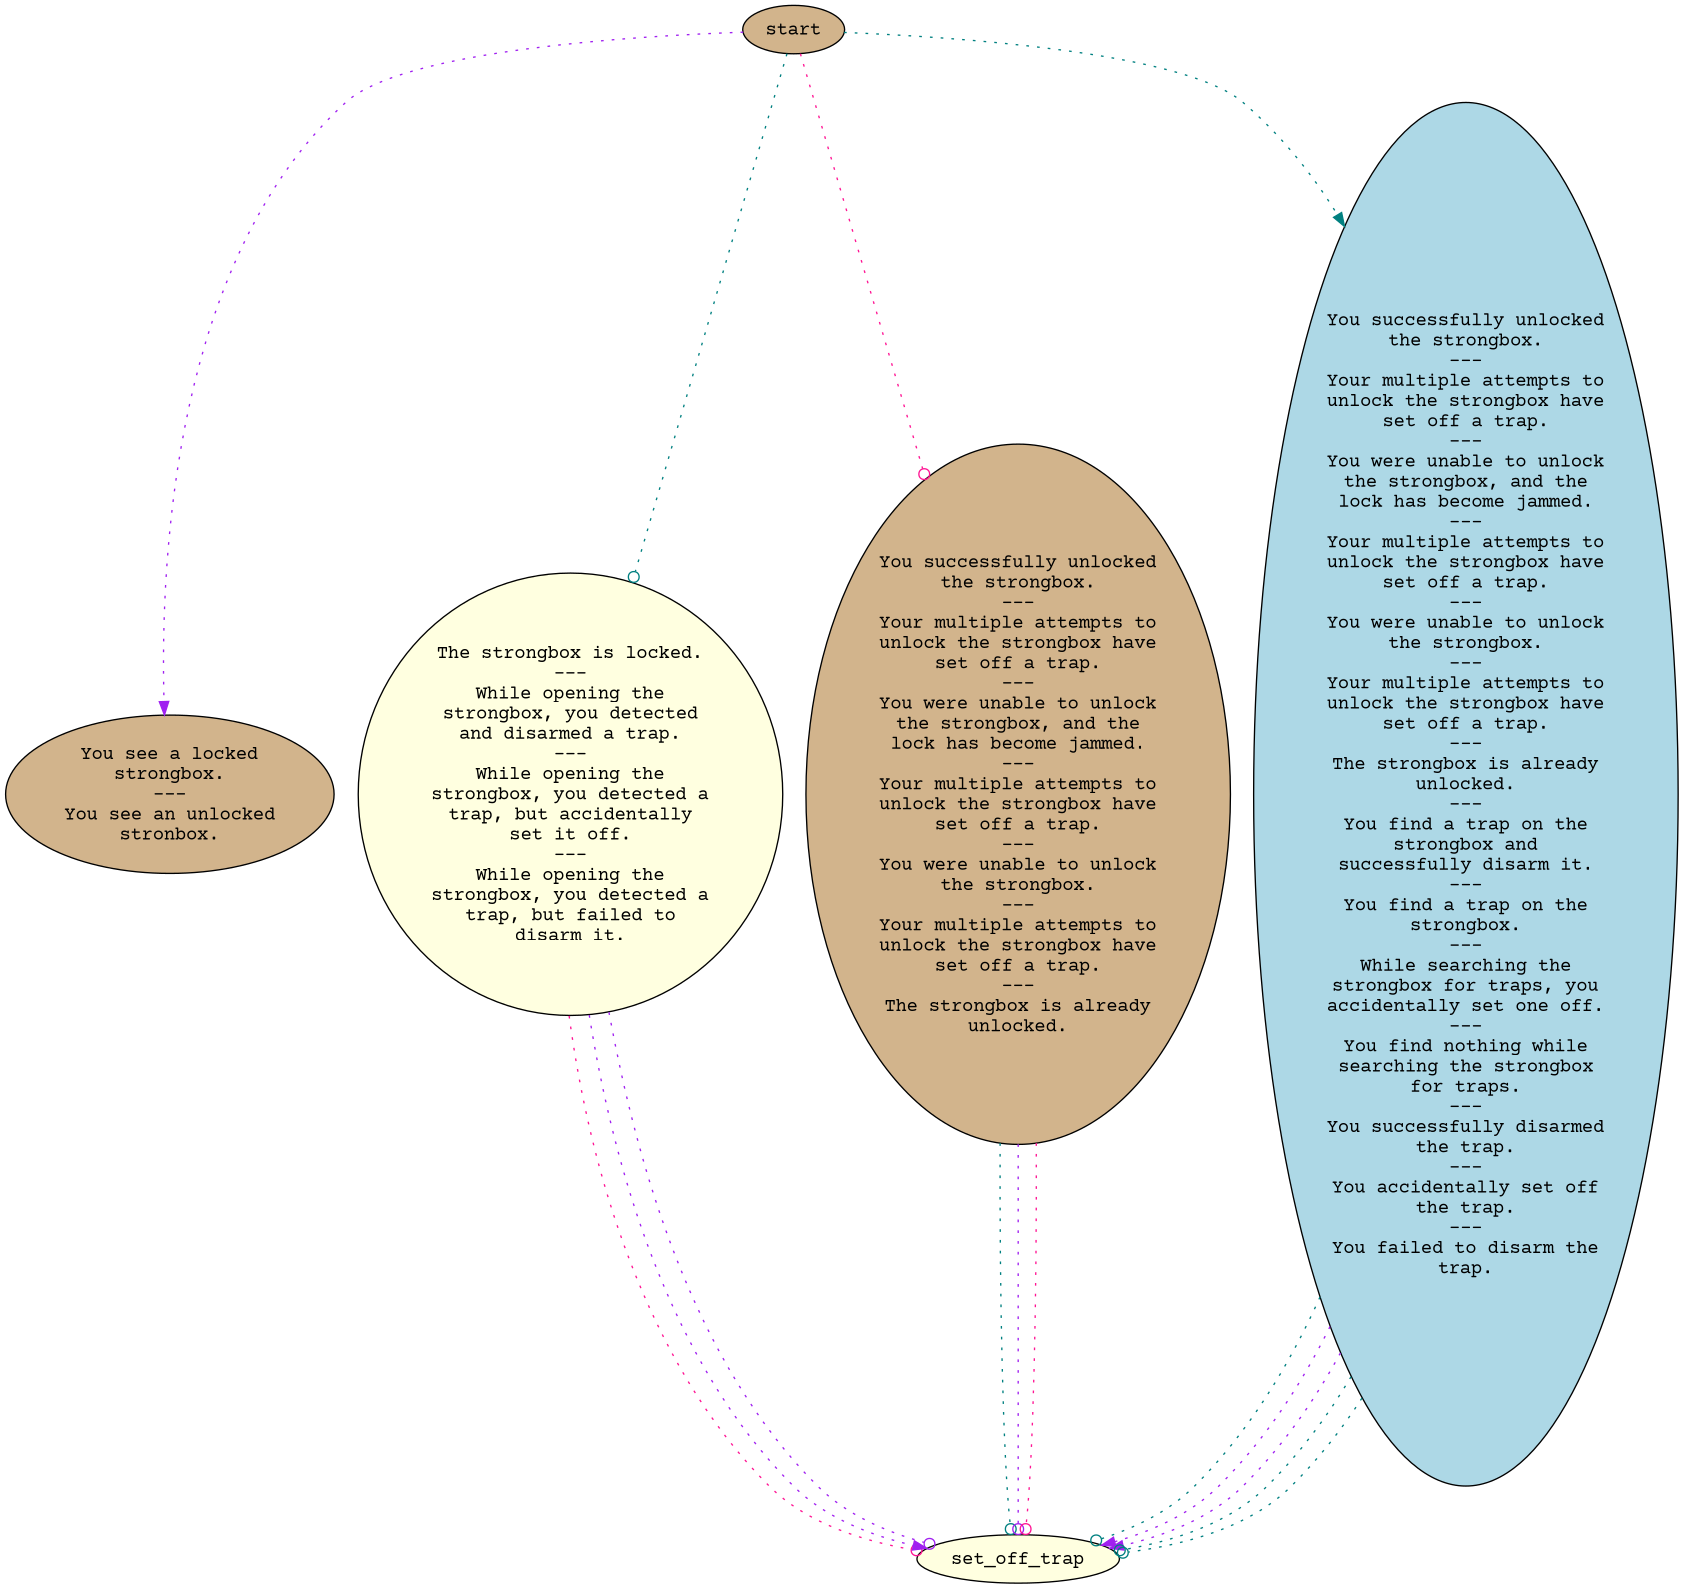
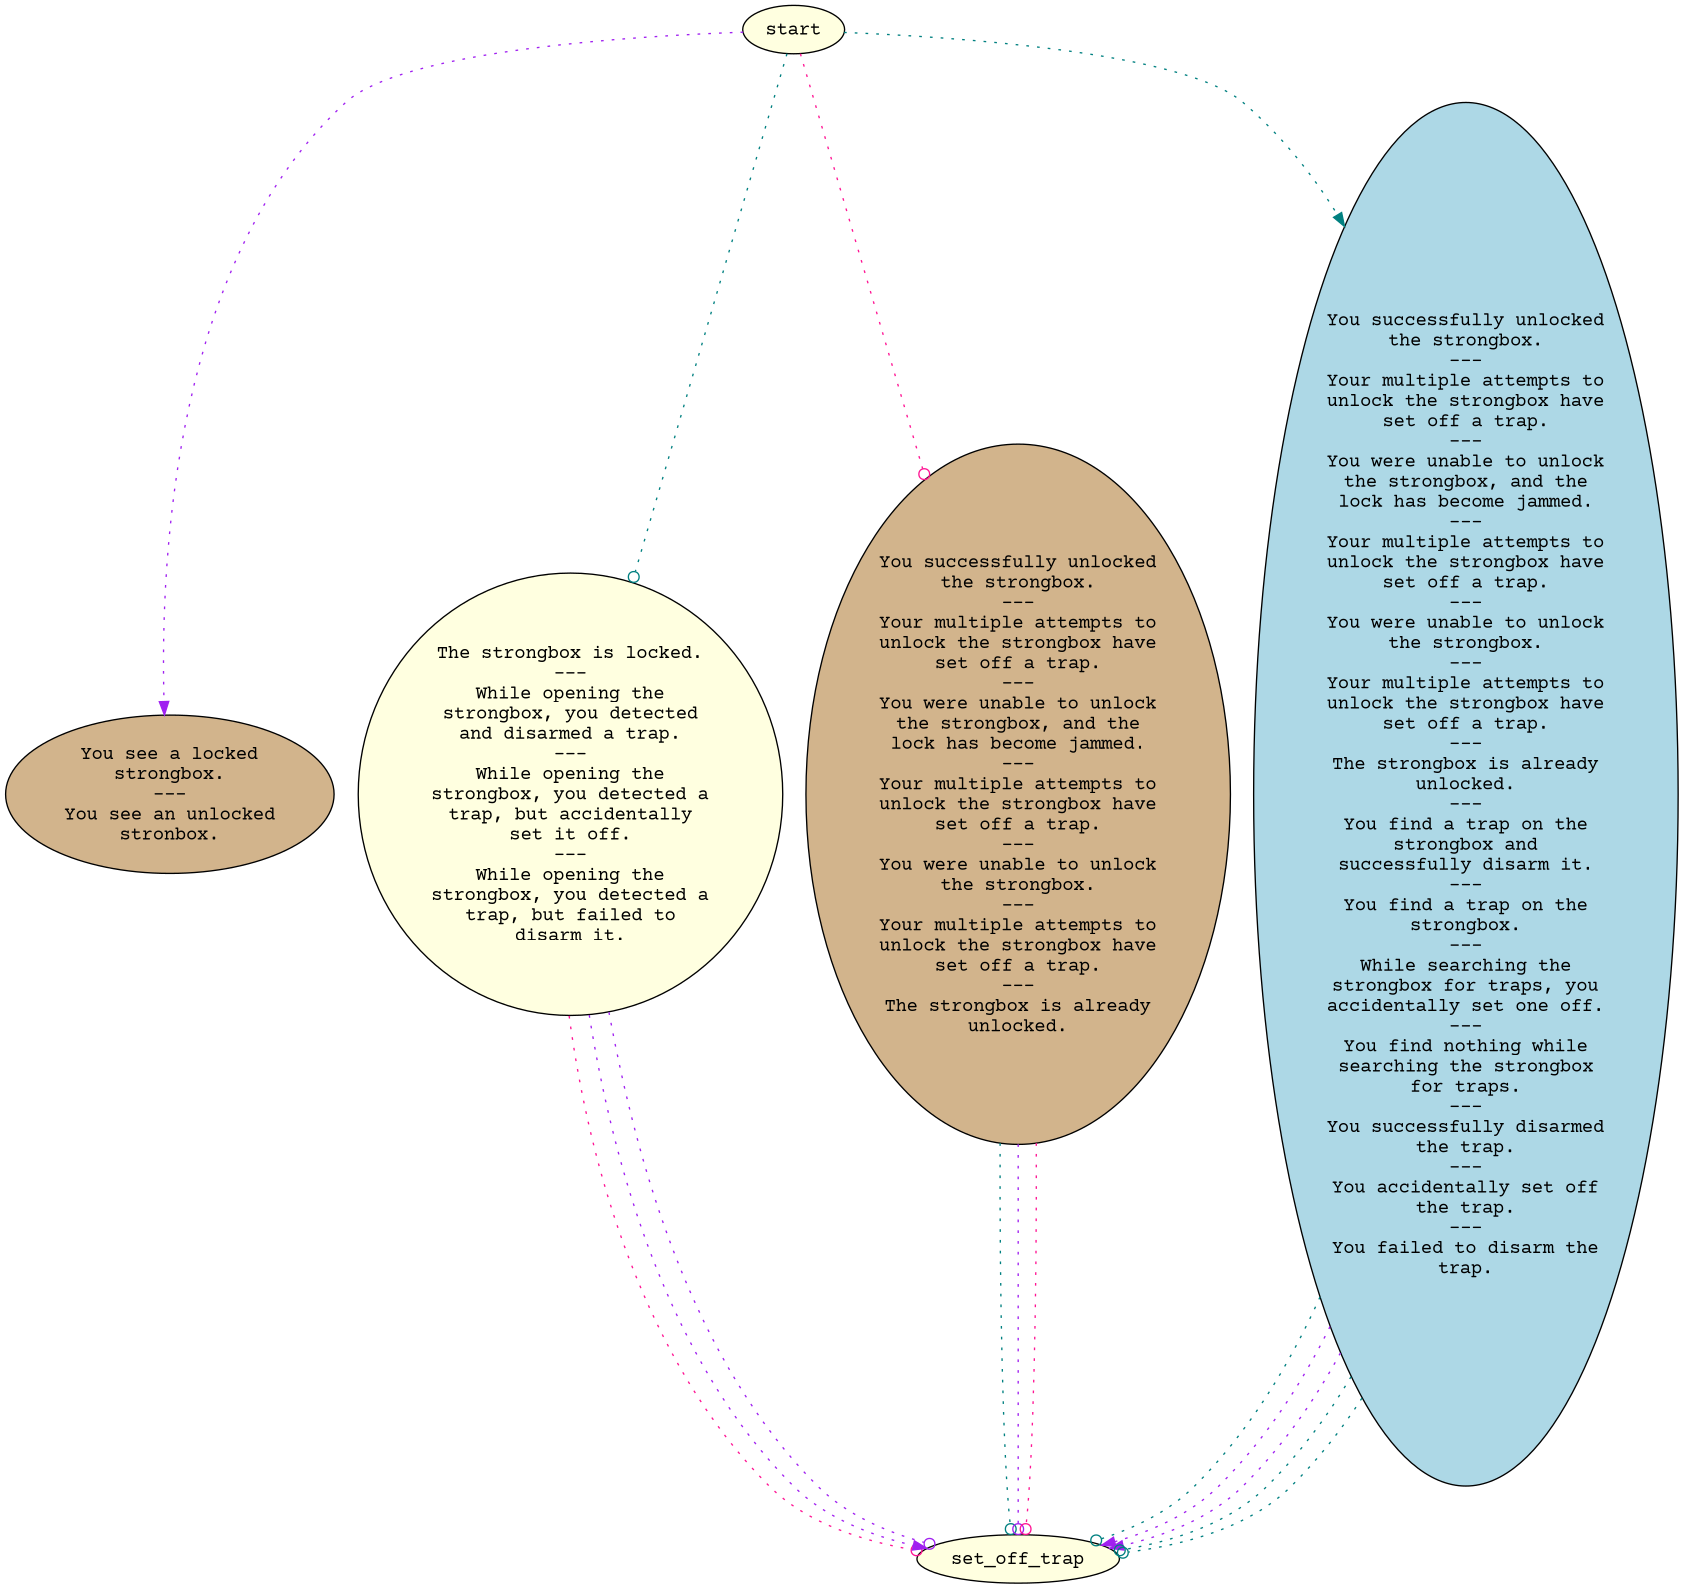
node "start": fillcolor tan -> lightyellow
